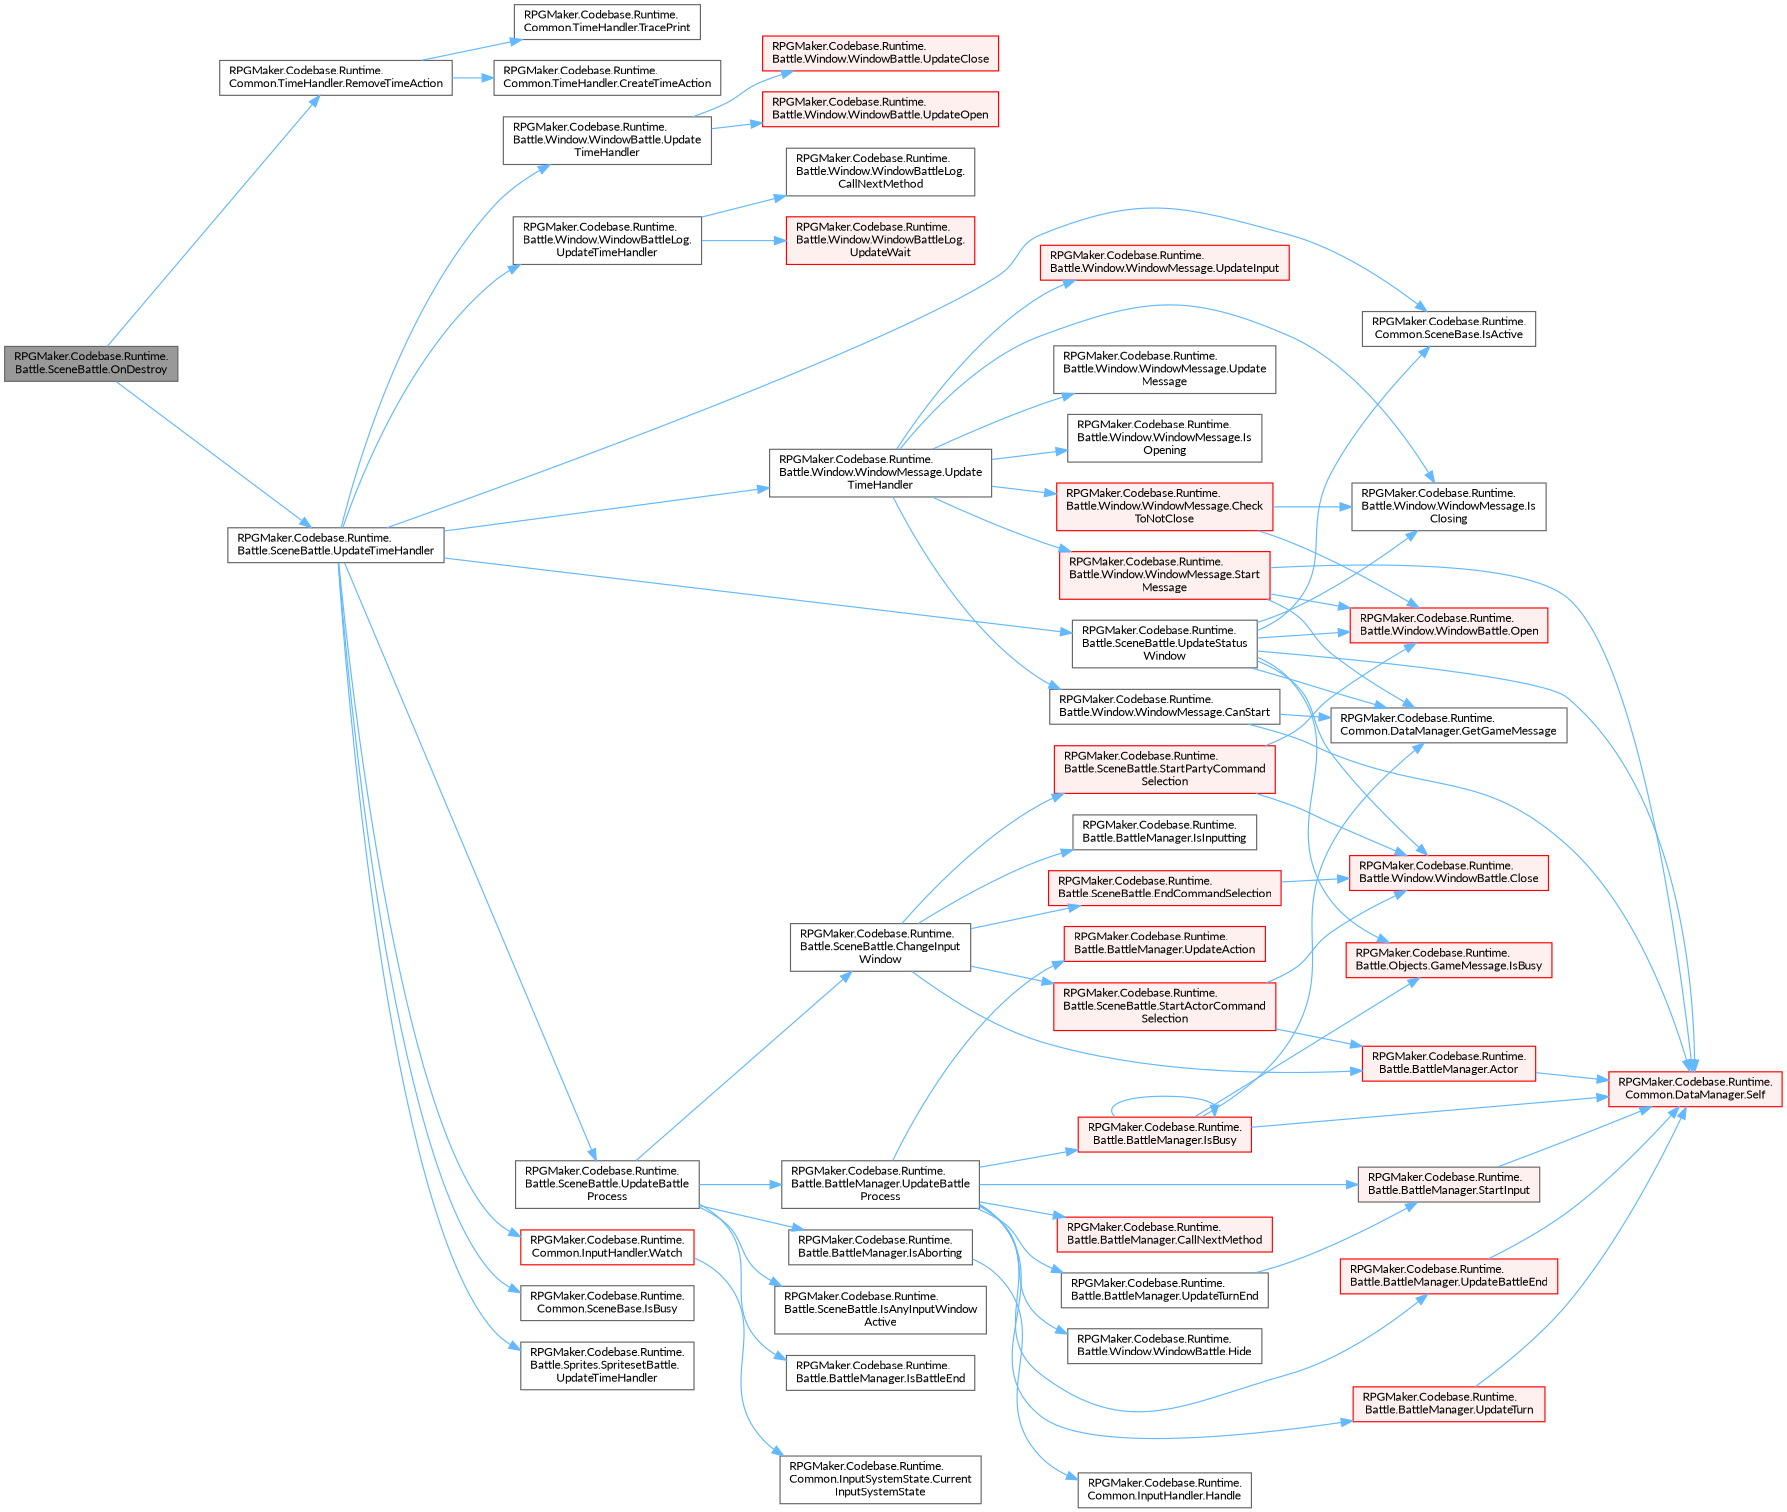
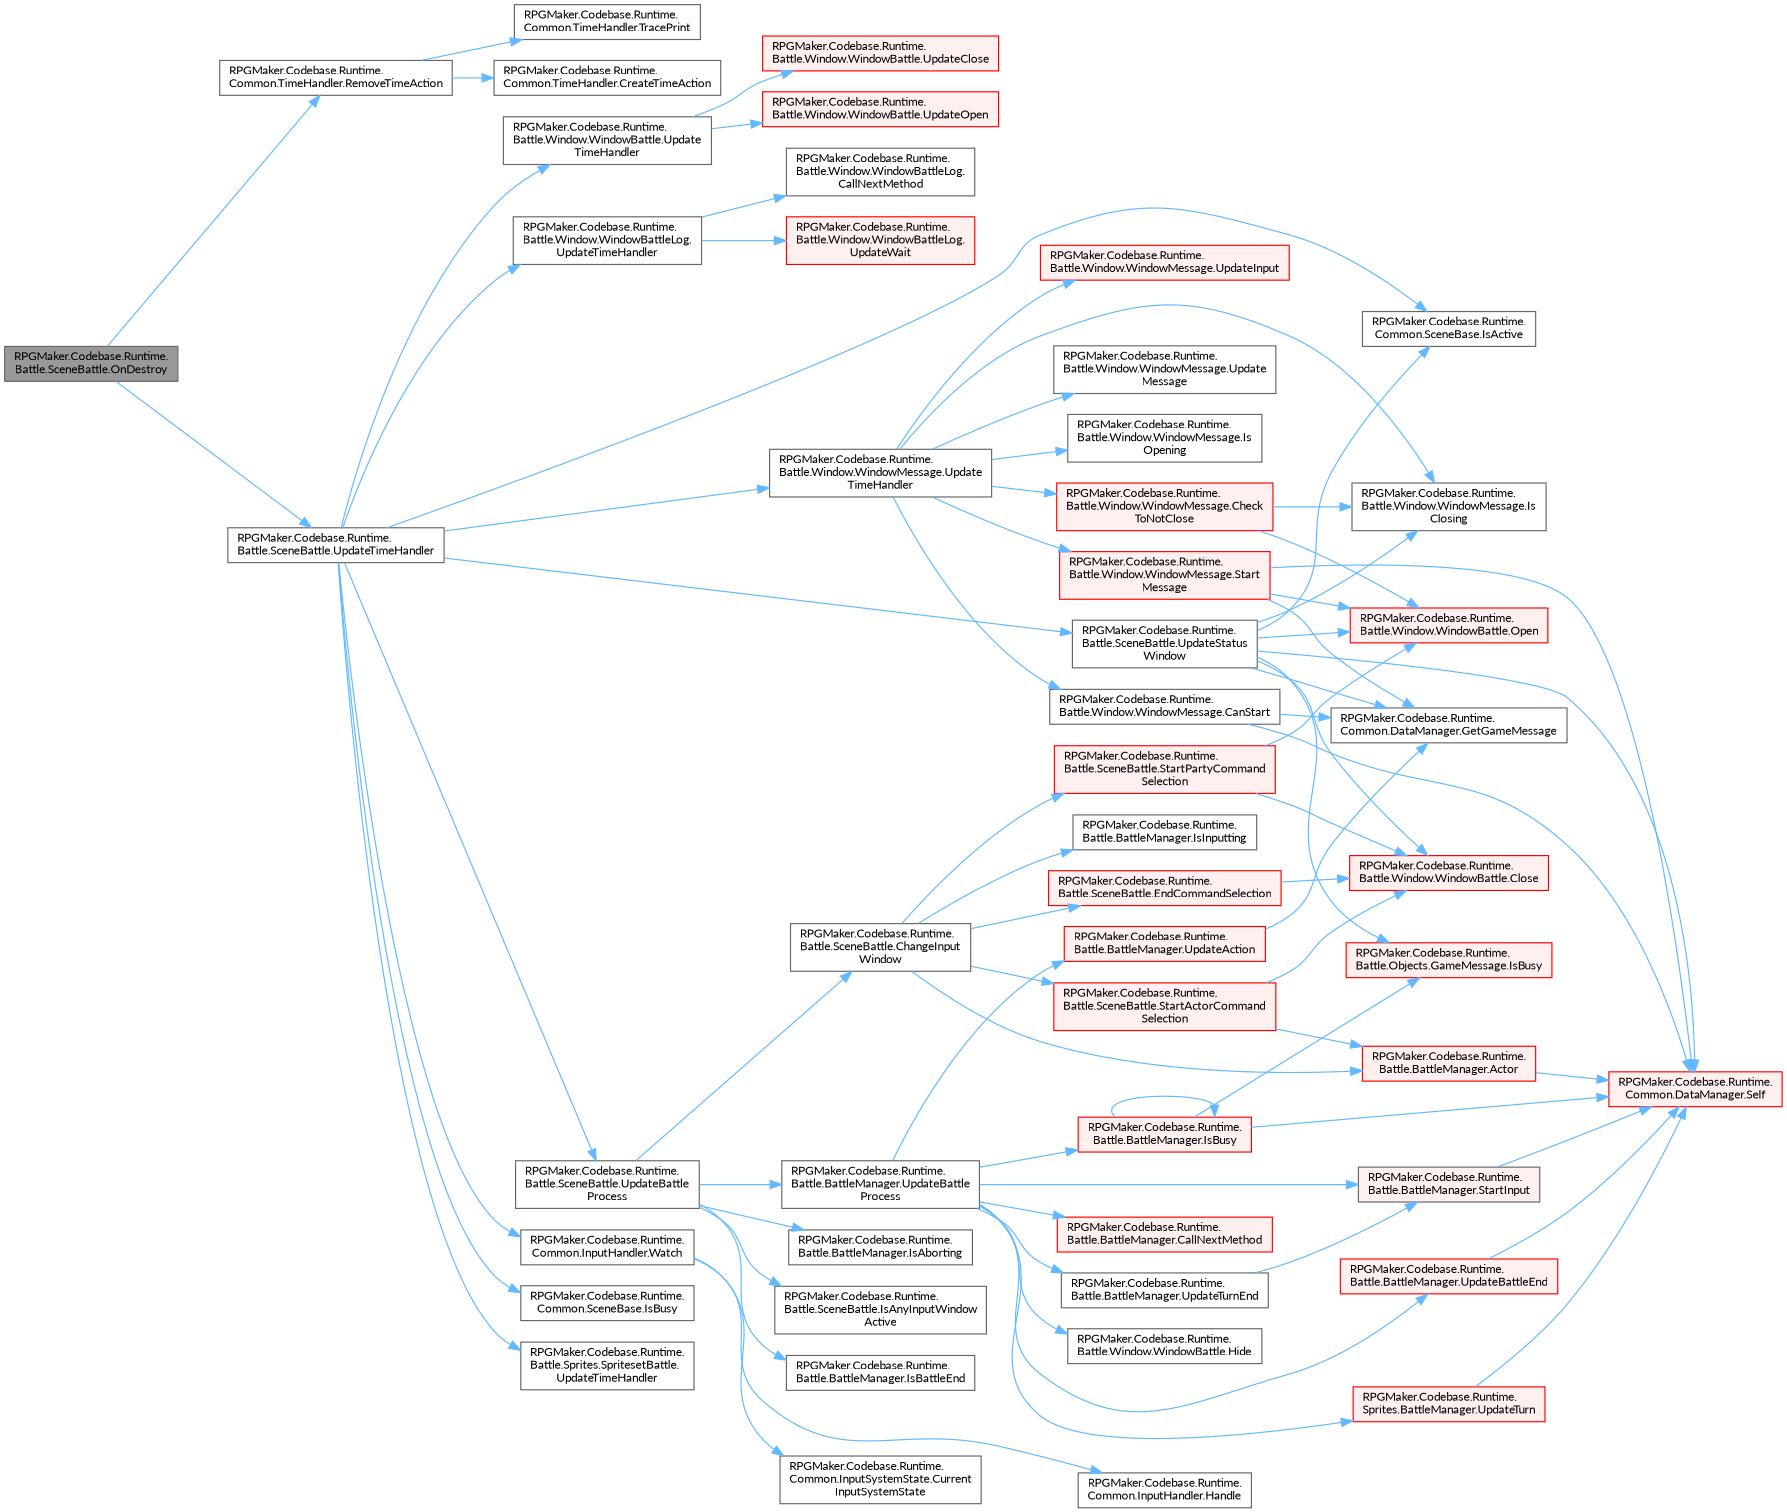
edge "RPGMaker.Codebase.Runtime. Battle.BattleManager.IsBusy" -> "RPGMaker.Codebase.Runtime. Common.DataManager.GetGameMessage": now "RPGMaker.Codebase.Runtime. Battle.BattleManager.UpdateAction" -> "RPGMaker.Codebase.Runtime. Common.DataManager.GetGameMessage"
node "RPGMaker.Codebase.Runtime. Common.InputHandler.Watch": color red -> grey40
node "RPGMaker.Codebase.Runtime. Battle.BattleManager.UpdateTurn": label "RPGMaker.Codebase.Runtime. Battle.BattleManager.UpdateTurn" -> "RPGMaker.Codebase.Runtime. Sprites.BattleManager.UpdateTurn"
edge "RPGMaker.Codebase.Runtime. Battle.BattleManager.IsAborting" -> "RPGMaker.Codebase.Runtime. Common.InputHandler.Handle": now "RPGMaker.Codebase.Runtime. Common.InputHandler.Watch" -> "RPGMaker.Codebase.Runtime. Common.InputHandler.Handle"
